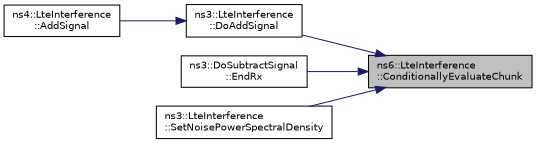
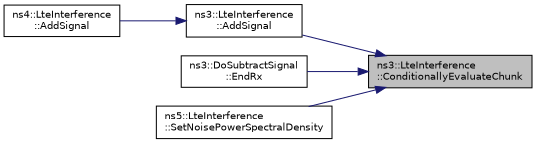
node "ns3::LteInterference ::DoAddSignal": label "ns3::LteInterference ::DoAddSignal" -> "ns3::LteInterference ::AddSignal"
node "ns6::LteInterference ::ConditionallyEvaluateChunk": label "ns6::LteInterference ::ConditionallyEvaluateChunk" -> "ns3::LteInterference ::ConditionallyEvaluateChunk"
node "ns3::LteInterference ::SetNoisePowerSpectralDensity": label "ns3::LteInterference ::SetNoisePowerSpectralDensity" -> "ns5::LteInterference ::SetNoisePowerSpectralDensity"
